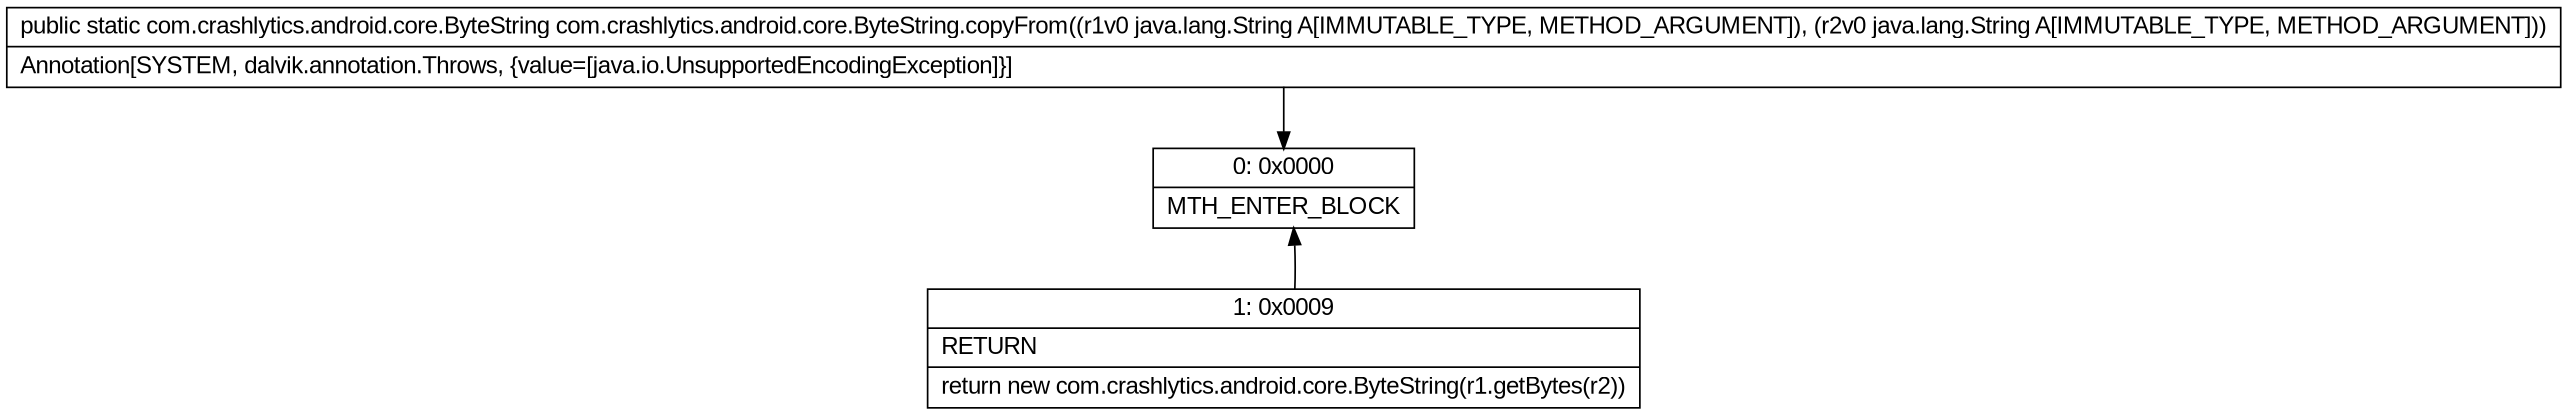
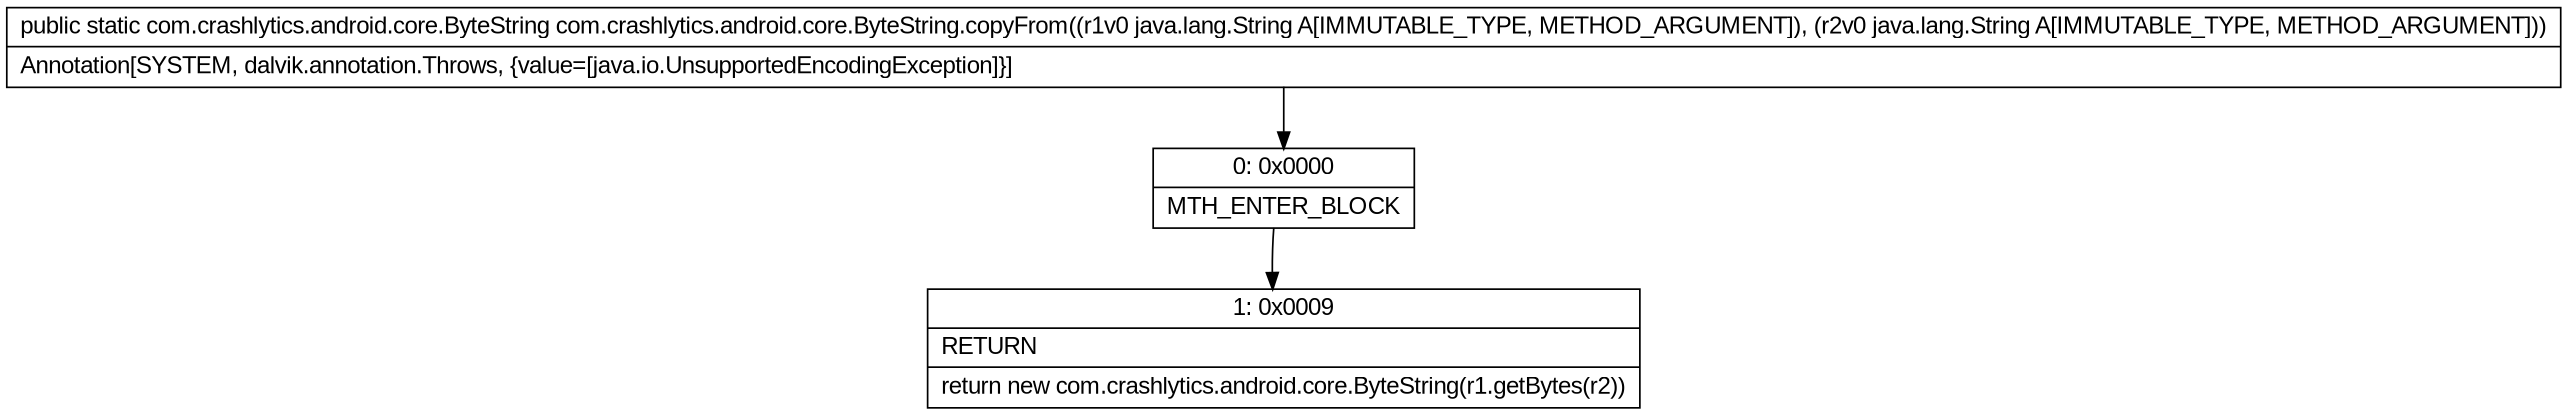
edge "1: 0x0009" -> "0: 0x0000": reversed
